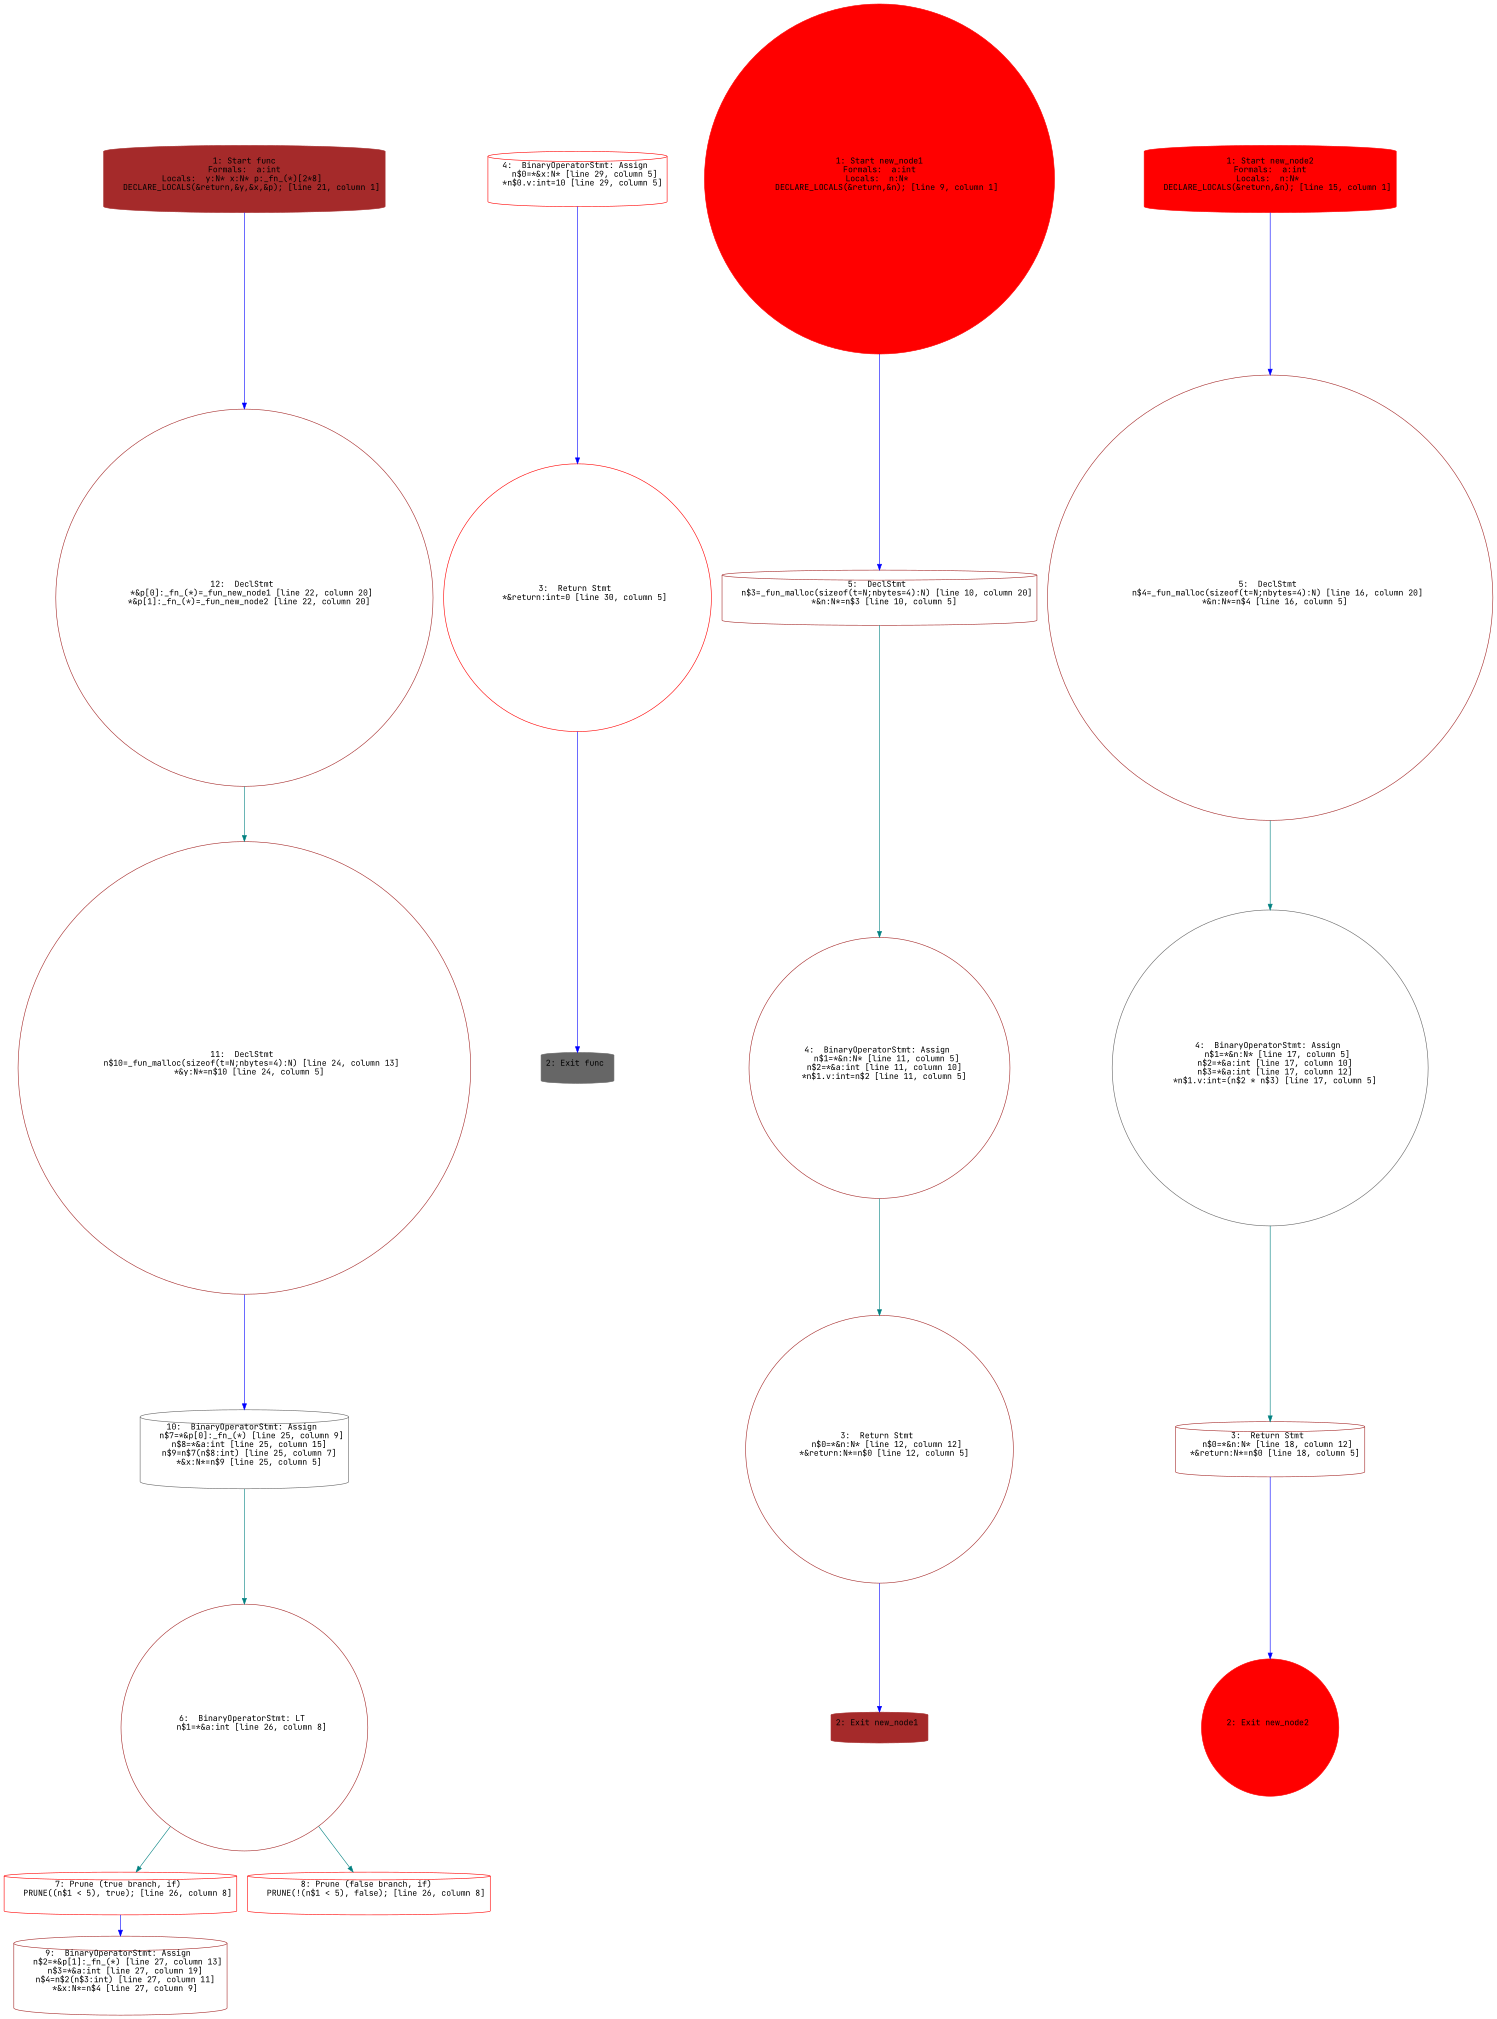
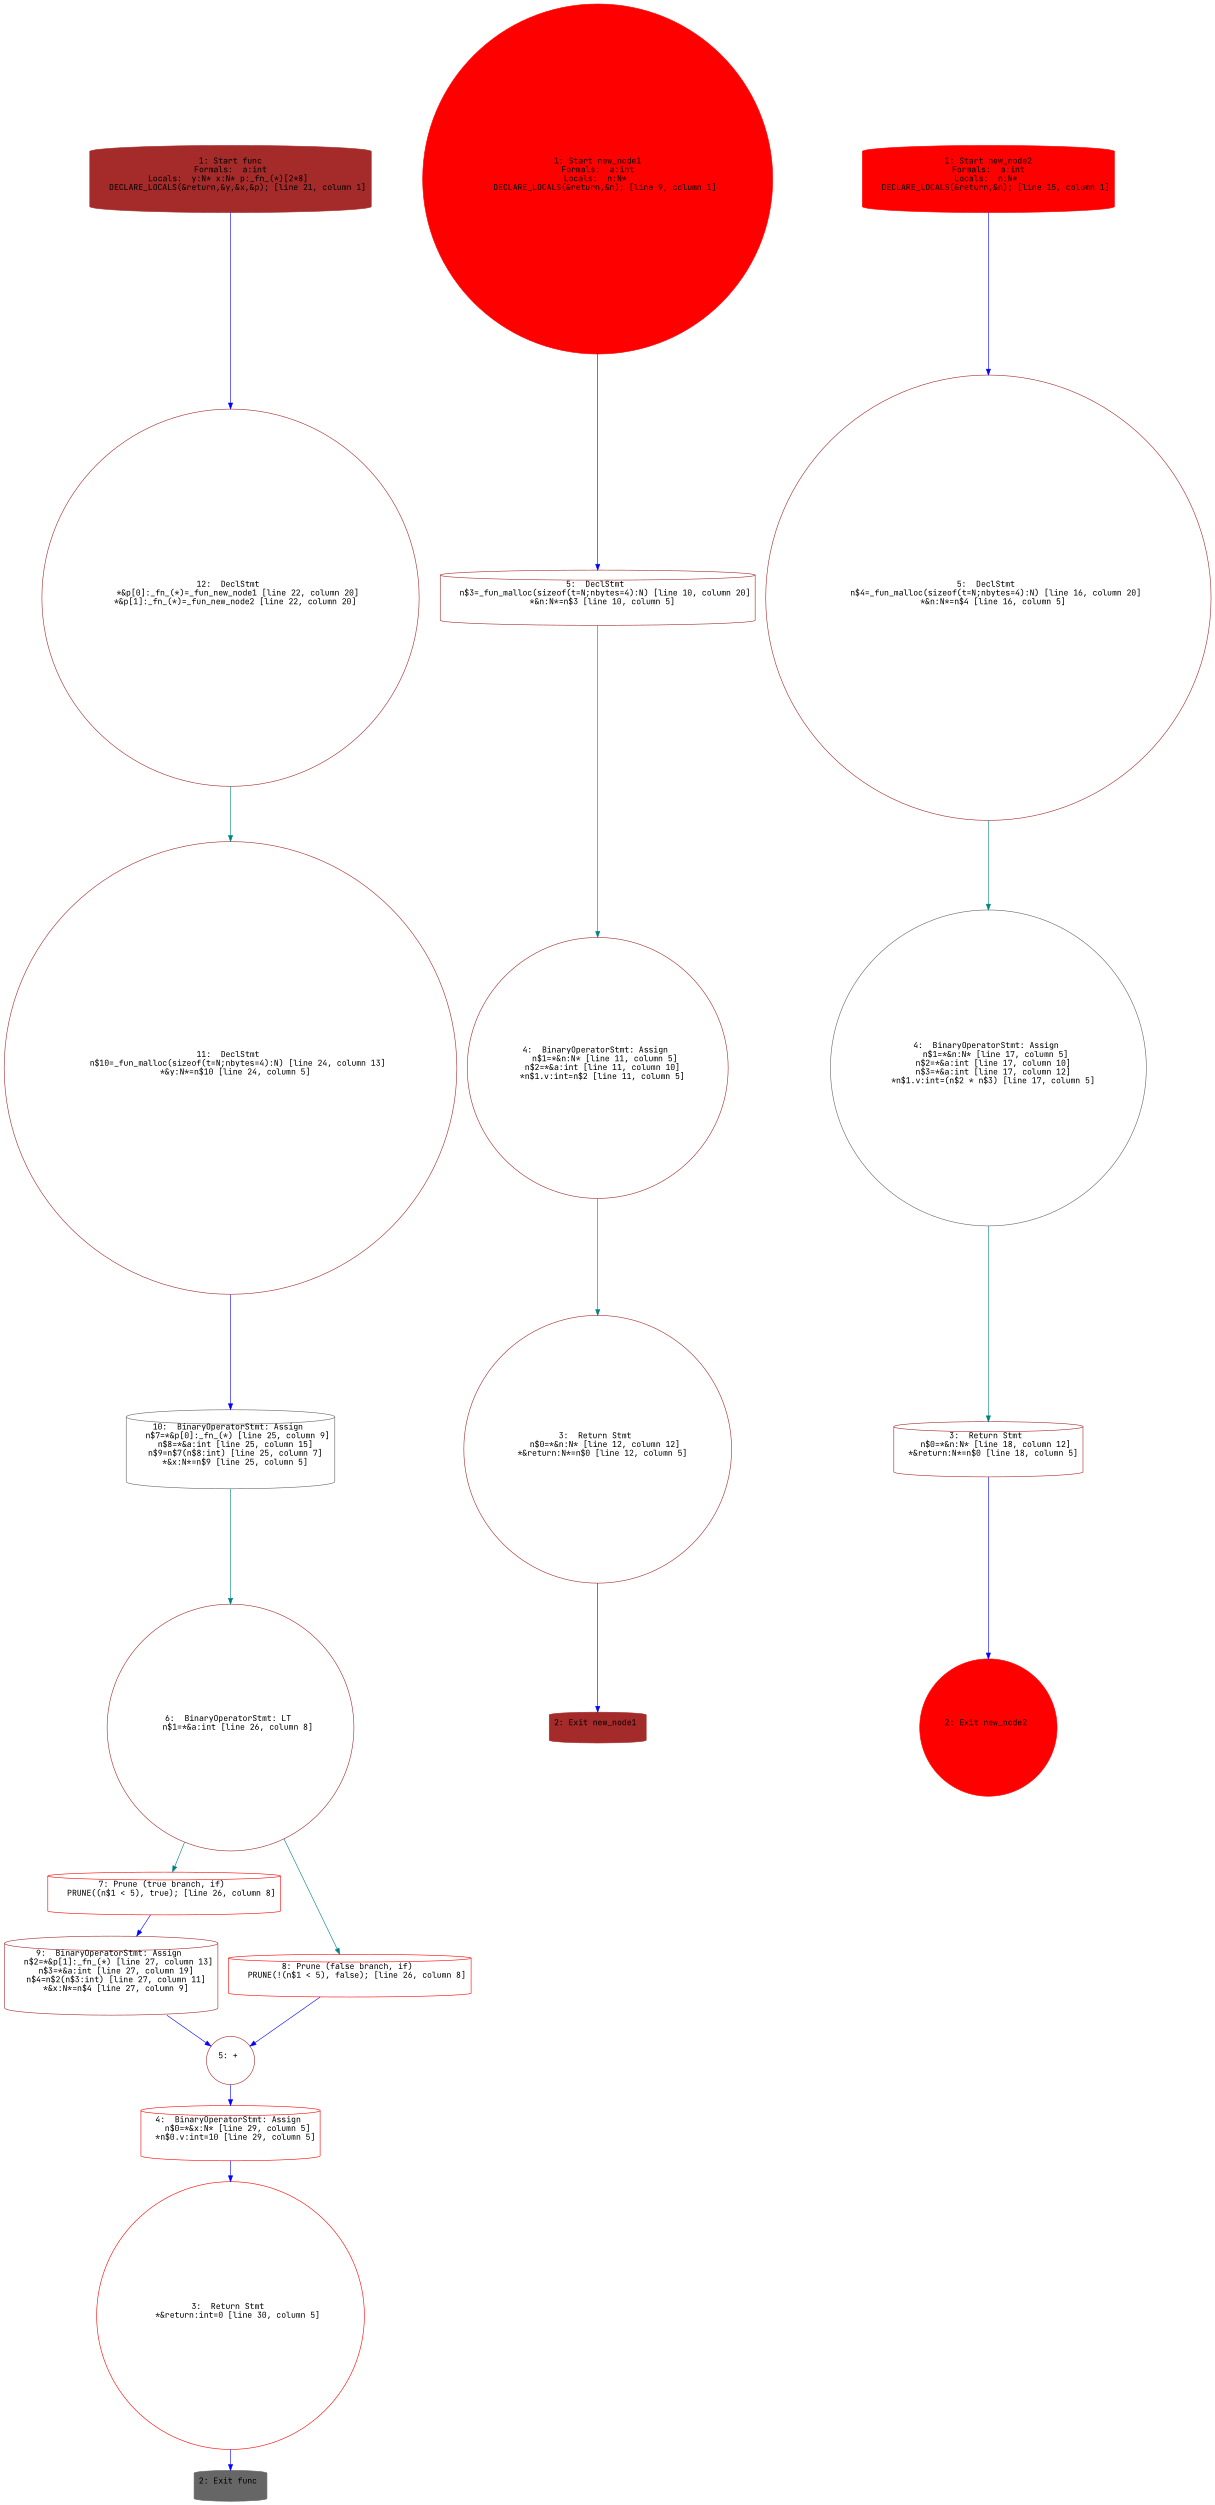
node "5: +": added
